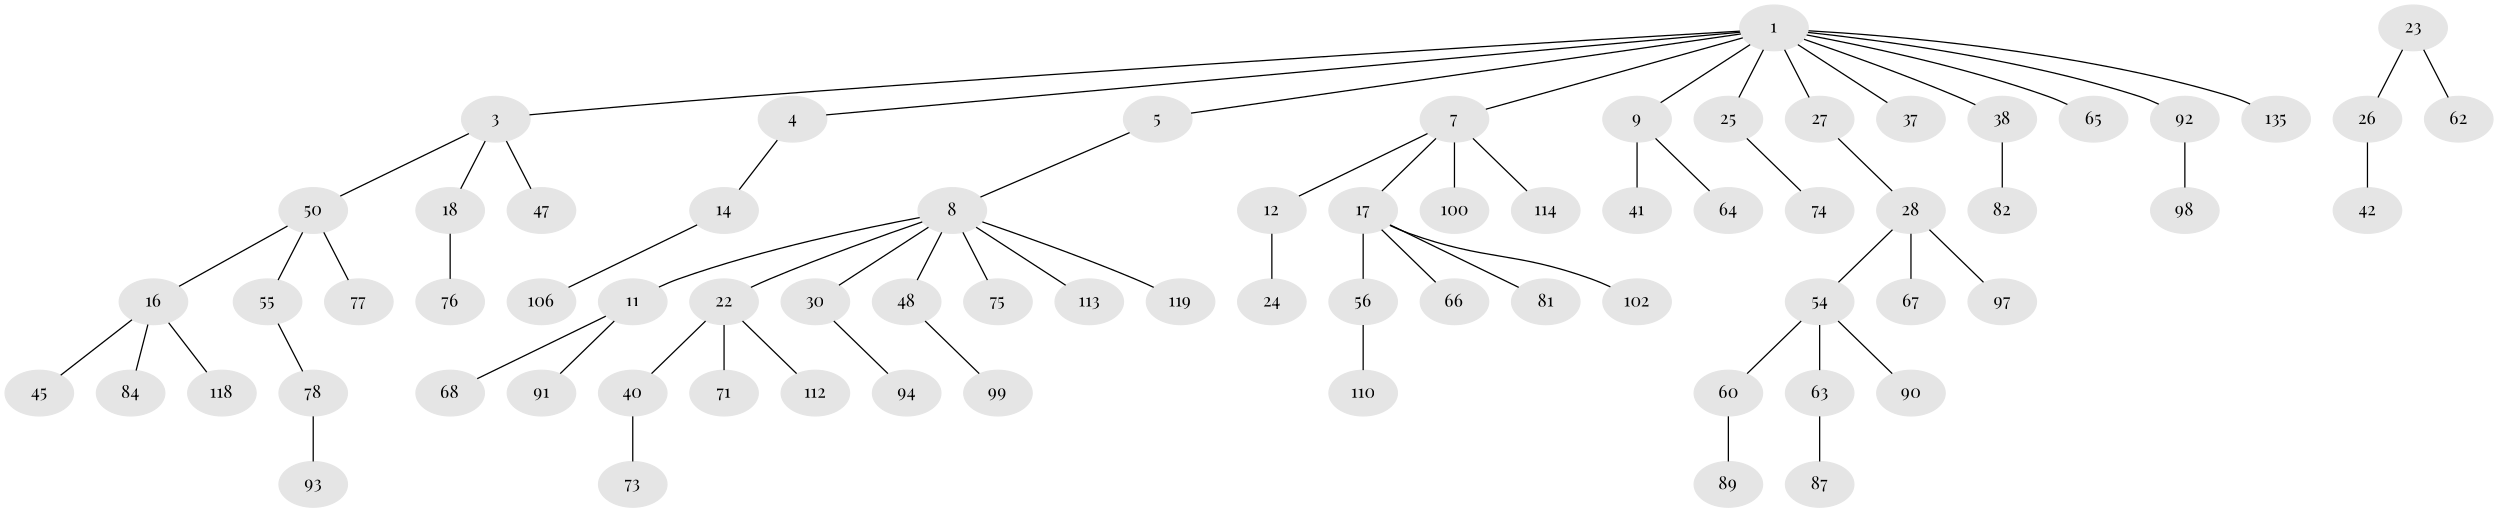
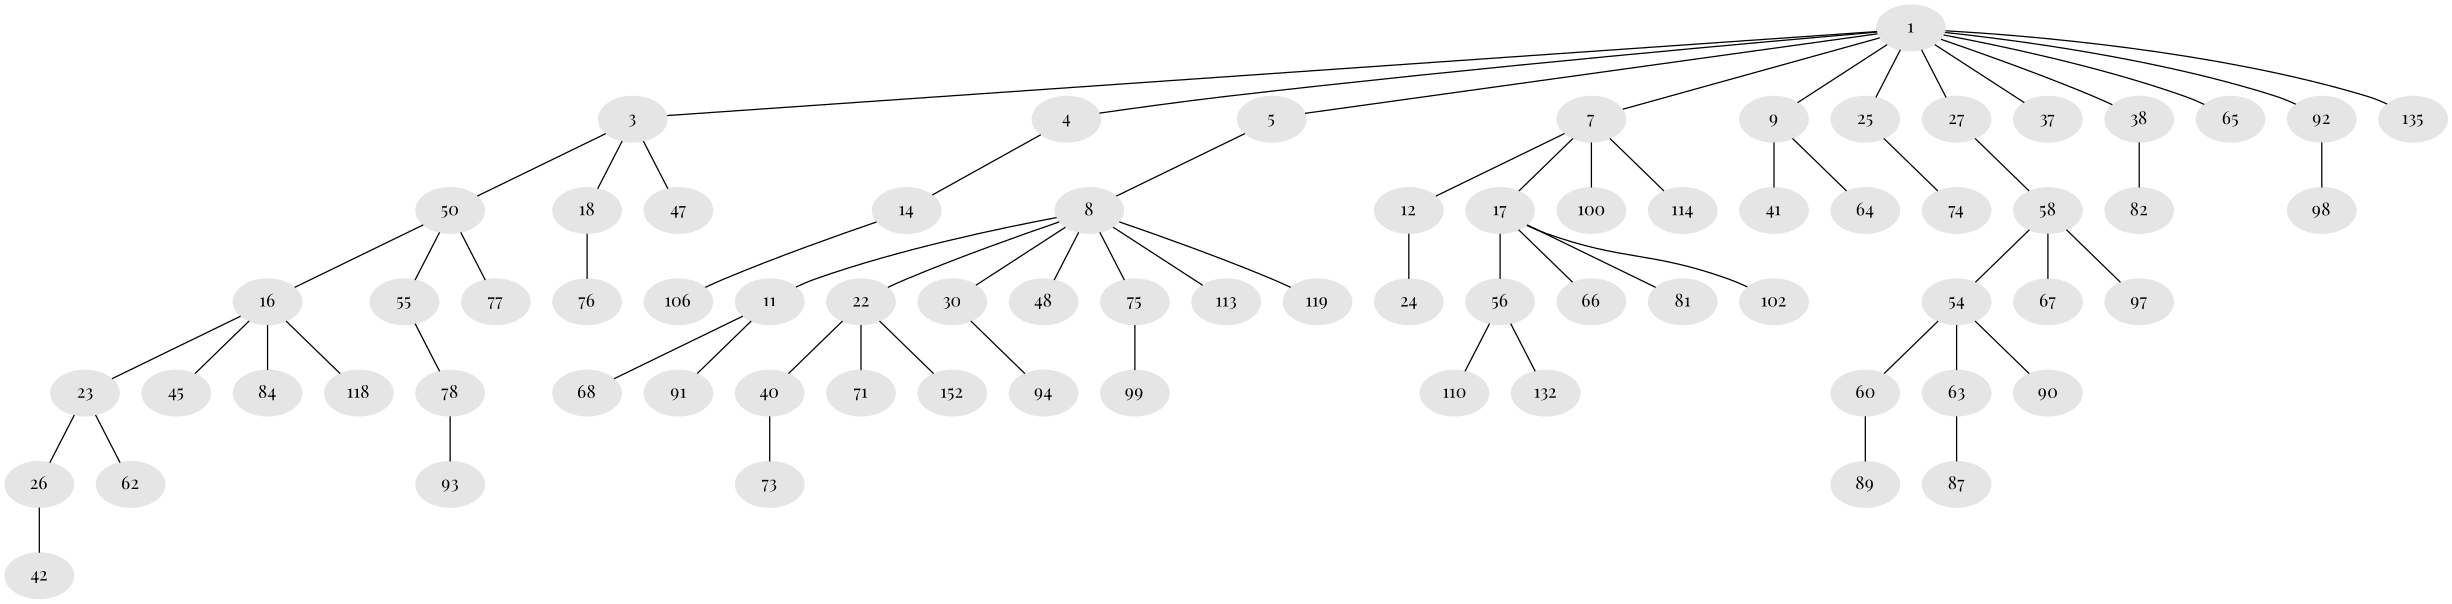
node "28": label "28" -> "58"
edge "16" -- "23": added
edge "48" -- "99": now "75" -- "99"
node "112": label "112" -> "152"
node "132": added
